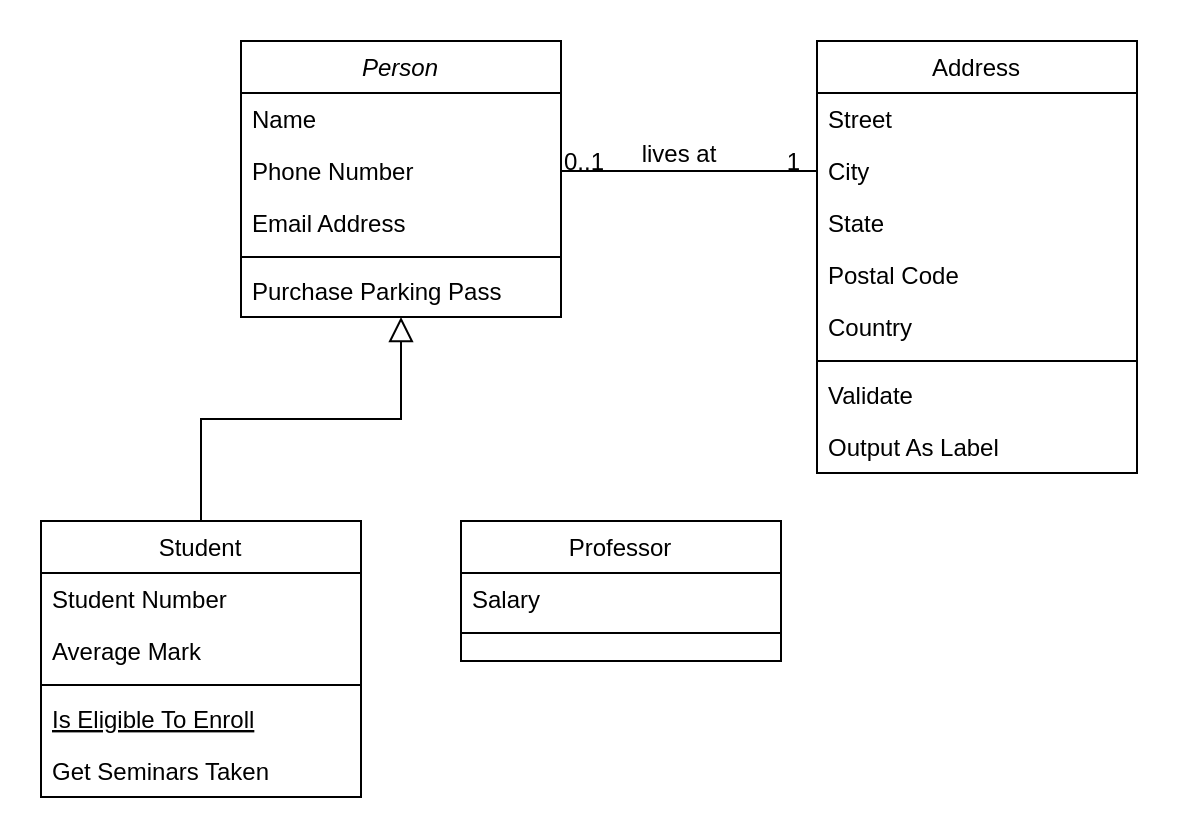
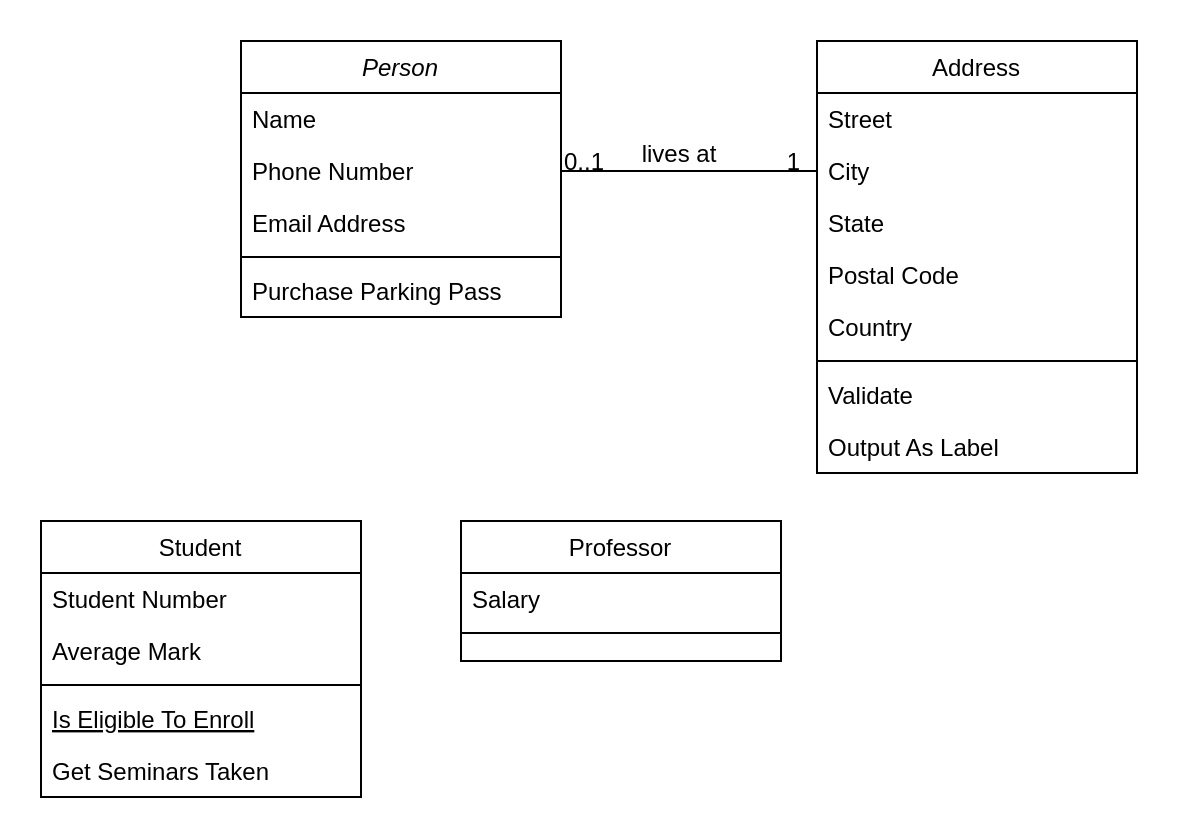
edge "Student" -> "Person": removed
